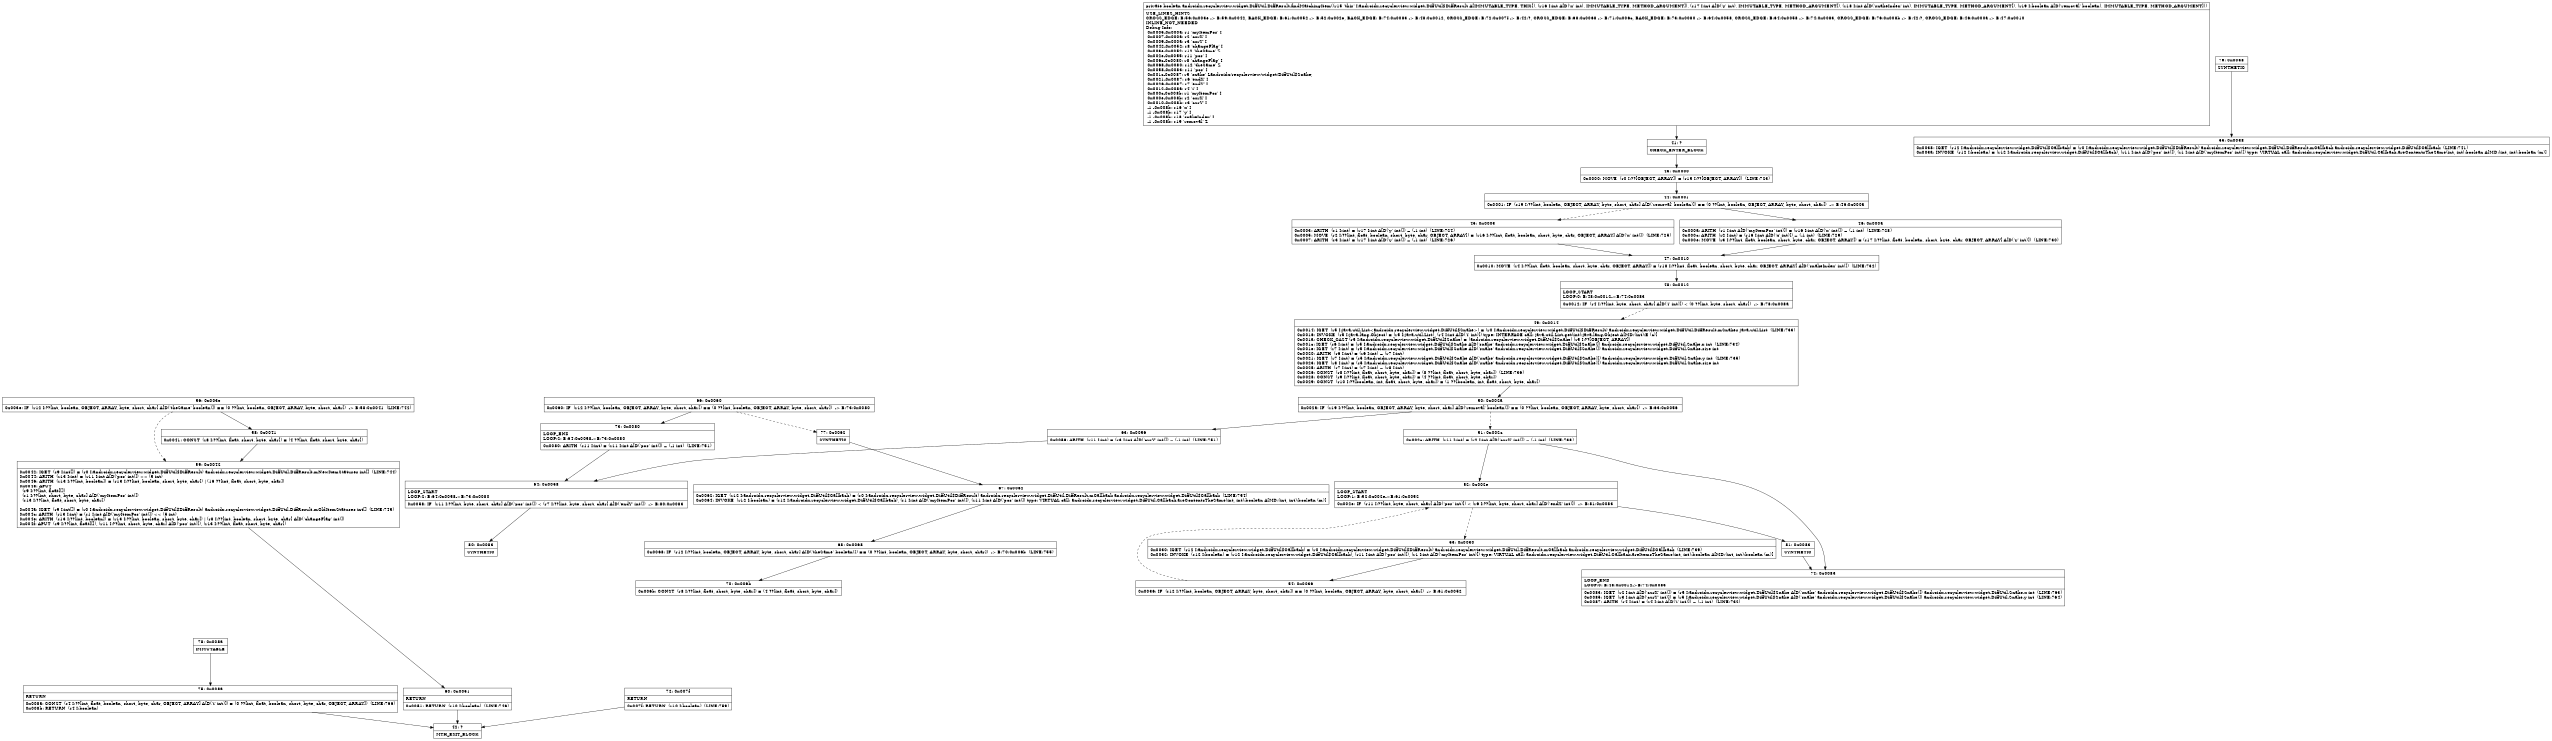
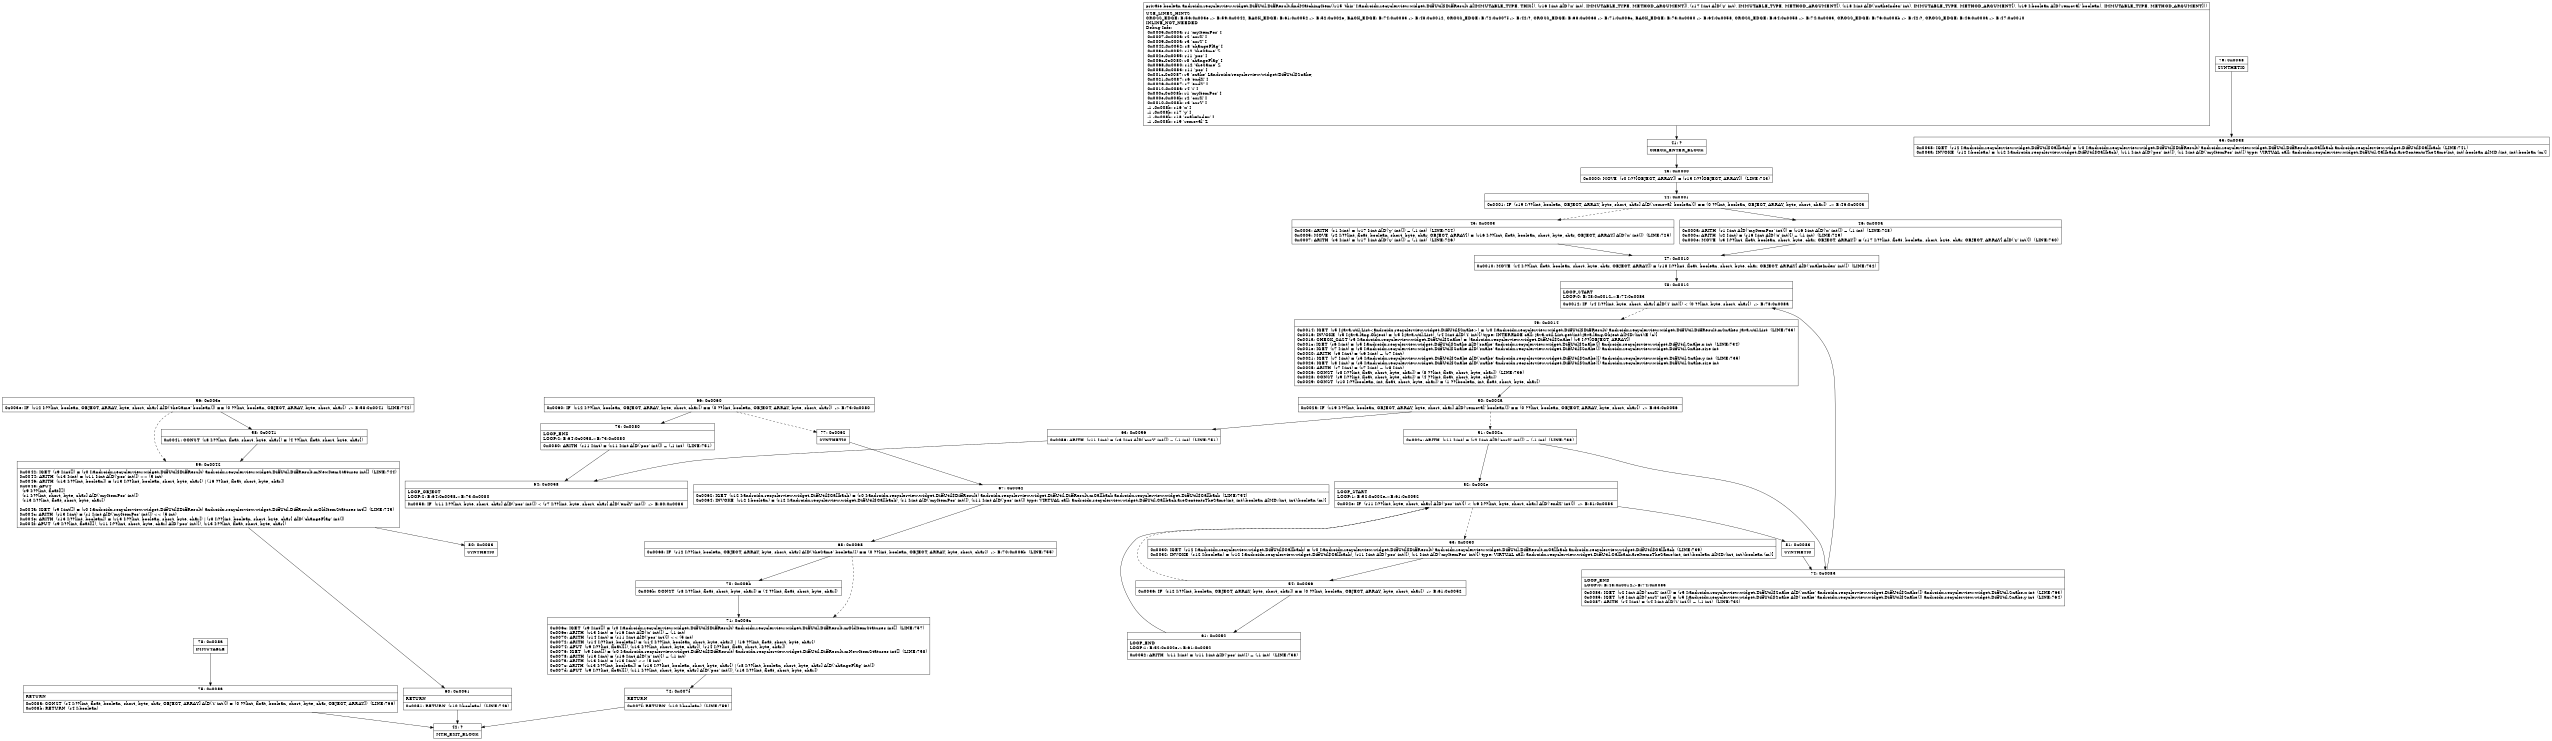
edge "74: 0x0083" -> "48: 0x0012": added
node "64: 0x0058": text "LOOP_START" -> "LOOP_OBJECT"
edge "64: 0x0058" -> "80: 0x0083": now "59: 0x0042" -> "80: 0x0083"
node "71: 0x006c": added
node "61: 0x0052": added
